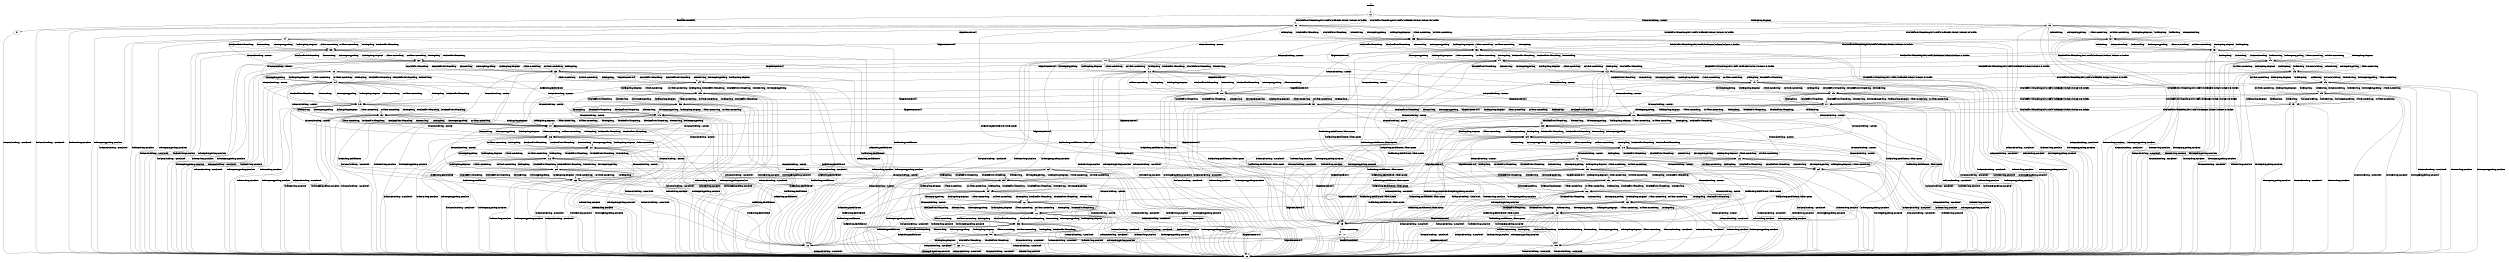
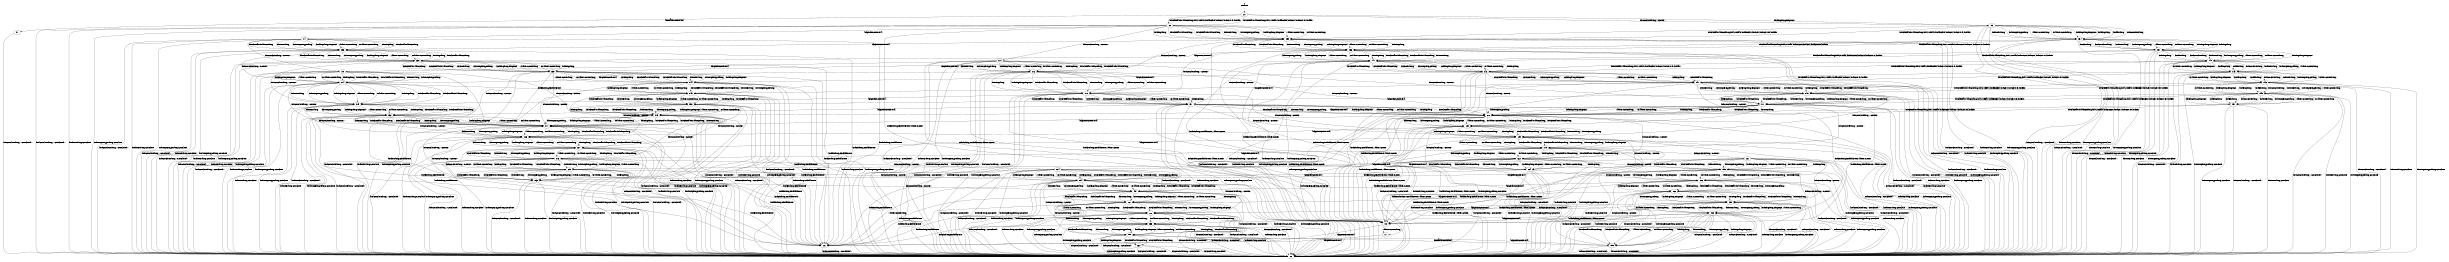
edge "s29" -> "s96": now "s64" -> "s96"
edge "s64" -> "s5": label "hndFin_long/HndshkDone,VldNewConID " -> "hndFin_hndCert/HndshkDone,VldNewConID "
edge "s54" -> "s8": label "hndFin_long/HndshkDone " -> "VldNewConID_long/ "
